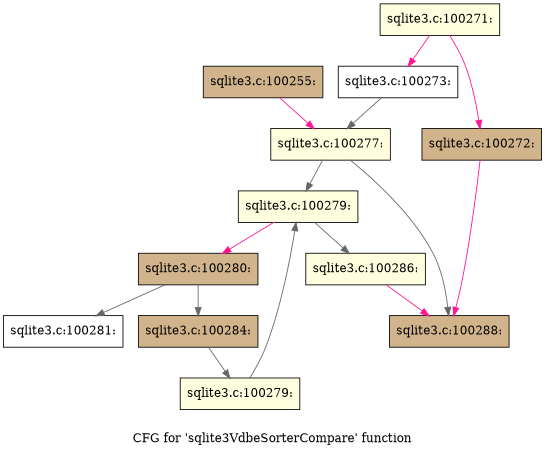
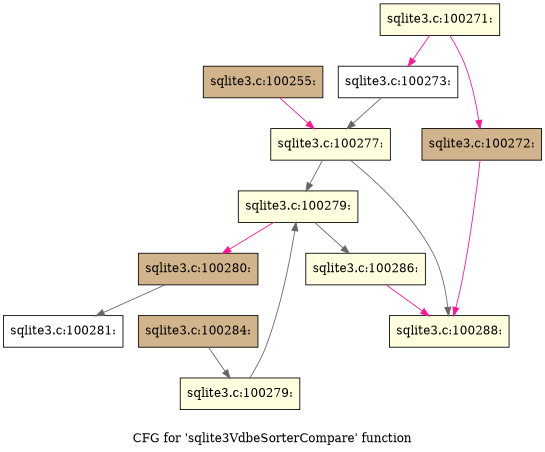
edge "sqlite3.c:100280:" -> "sqlite3.c:100284:": removed
node "sqlite3.c:100288:": fillcolor tan -> lightyellow
